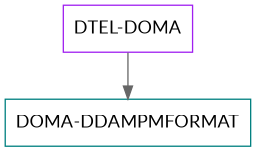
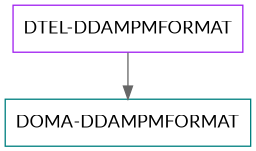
node "DTEL-DOMA": label "DTEL-DOMA" -> "DTEL-DDAMPMFORMAT"
